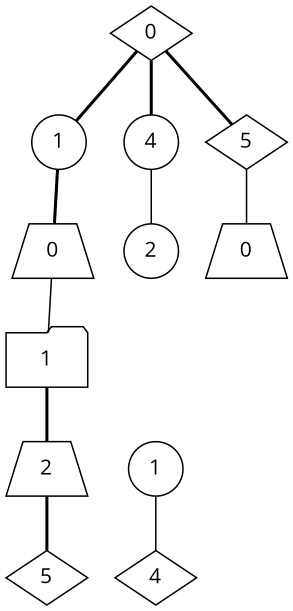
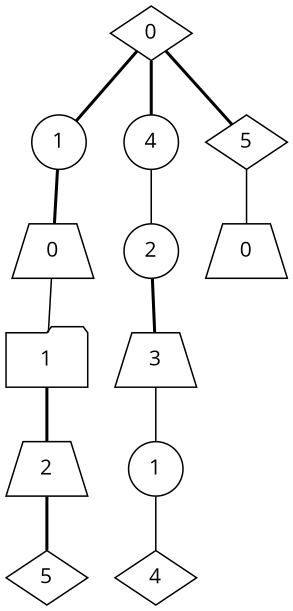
node "3": added
